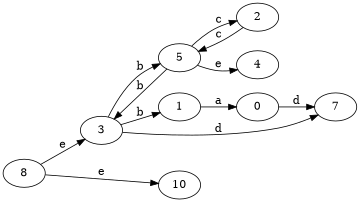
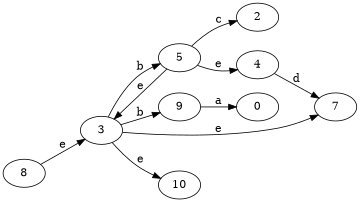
edge "2" -> "5": removed, label "c"
edge "5" -> "3": label "b" -> "e"
node "1": label "1" -> "9"
edge "0" -> "7": now "4" -> "7"
edge "3" -> "7": label "d" -> "e"
edge "8" -> "10": now "3" -> "10"
